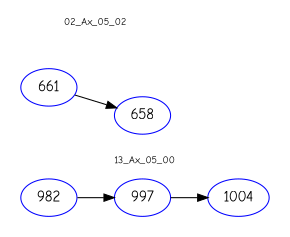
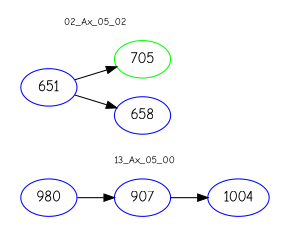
node "705": added
node "661": label "661" -> "651"
node "982": label "982" -> "980"
node "997": label "997" -> "907"
